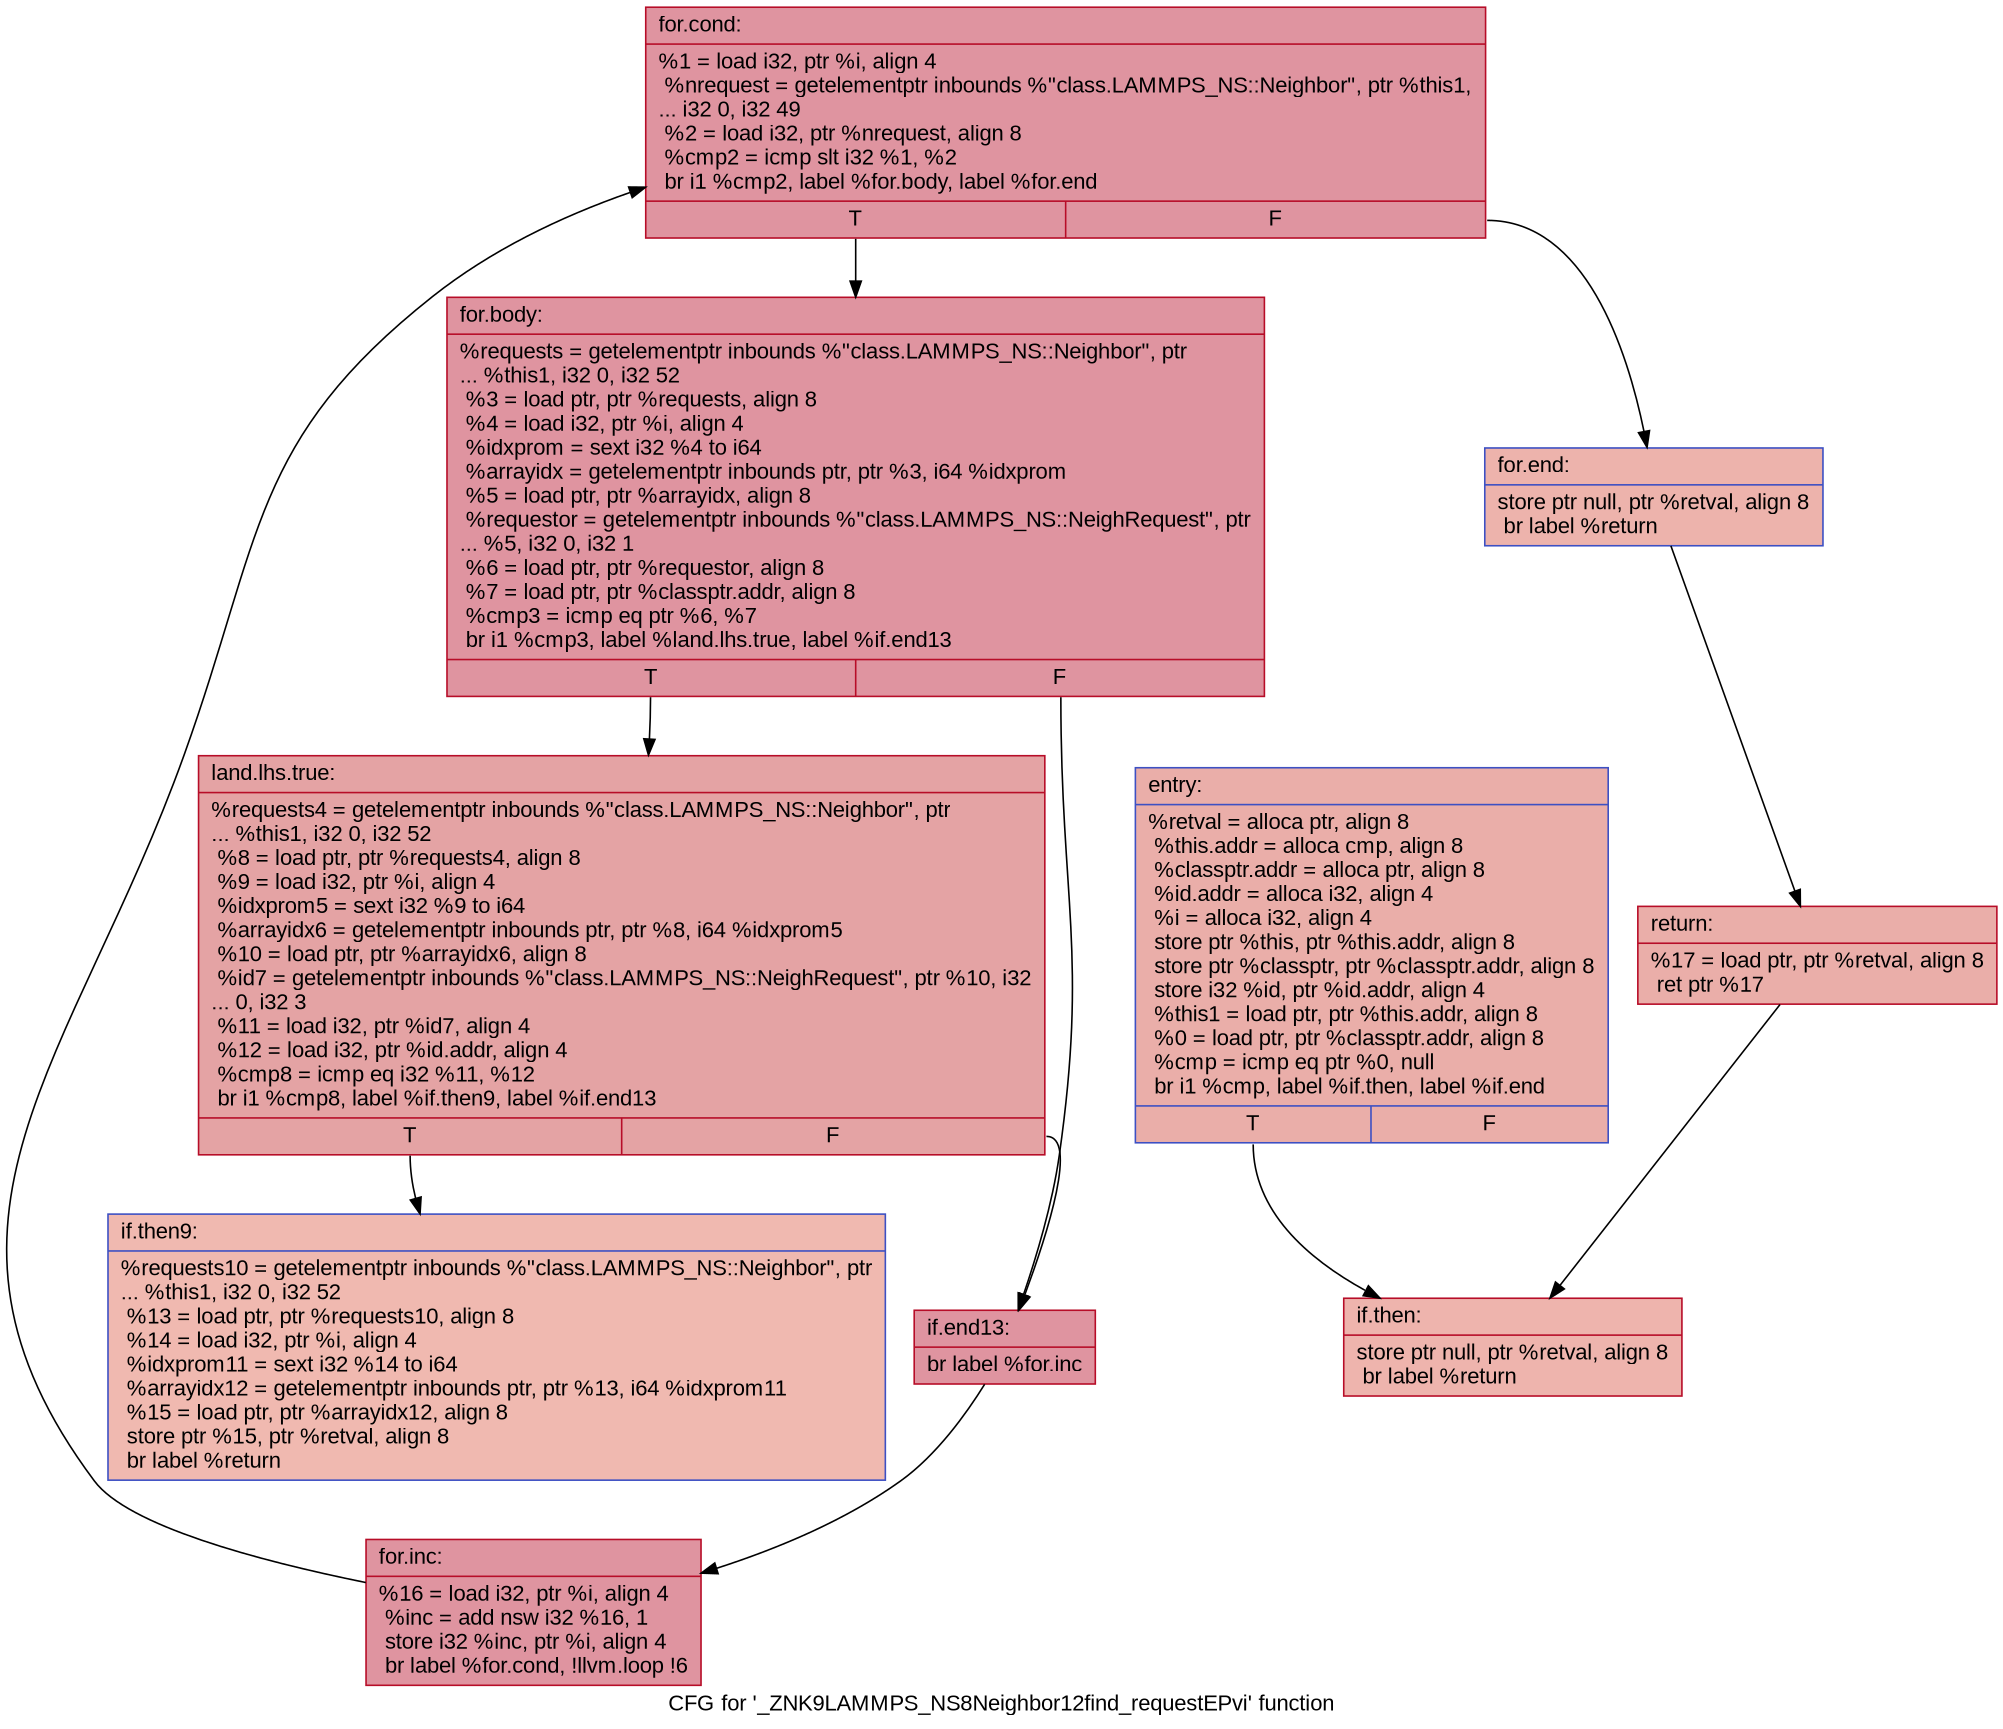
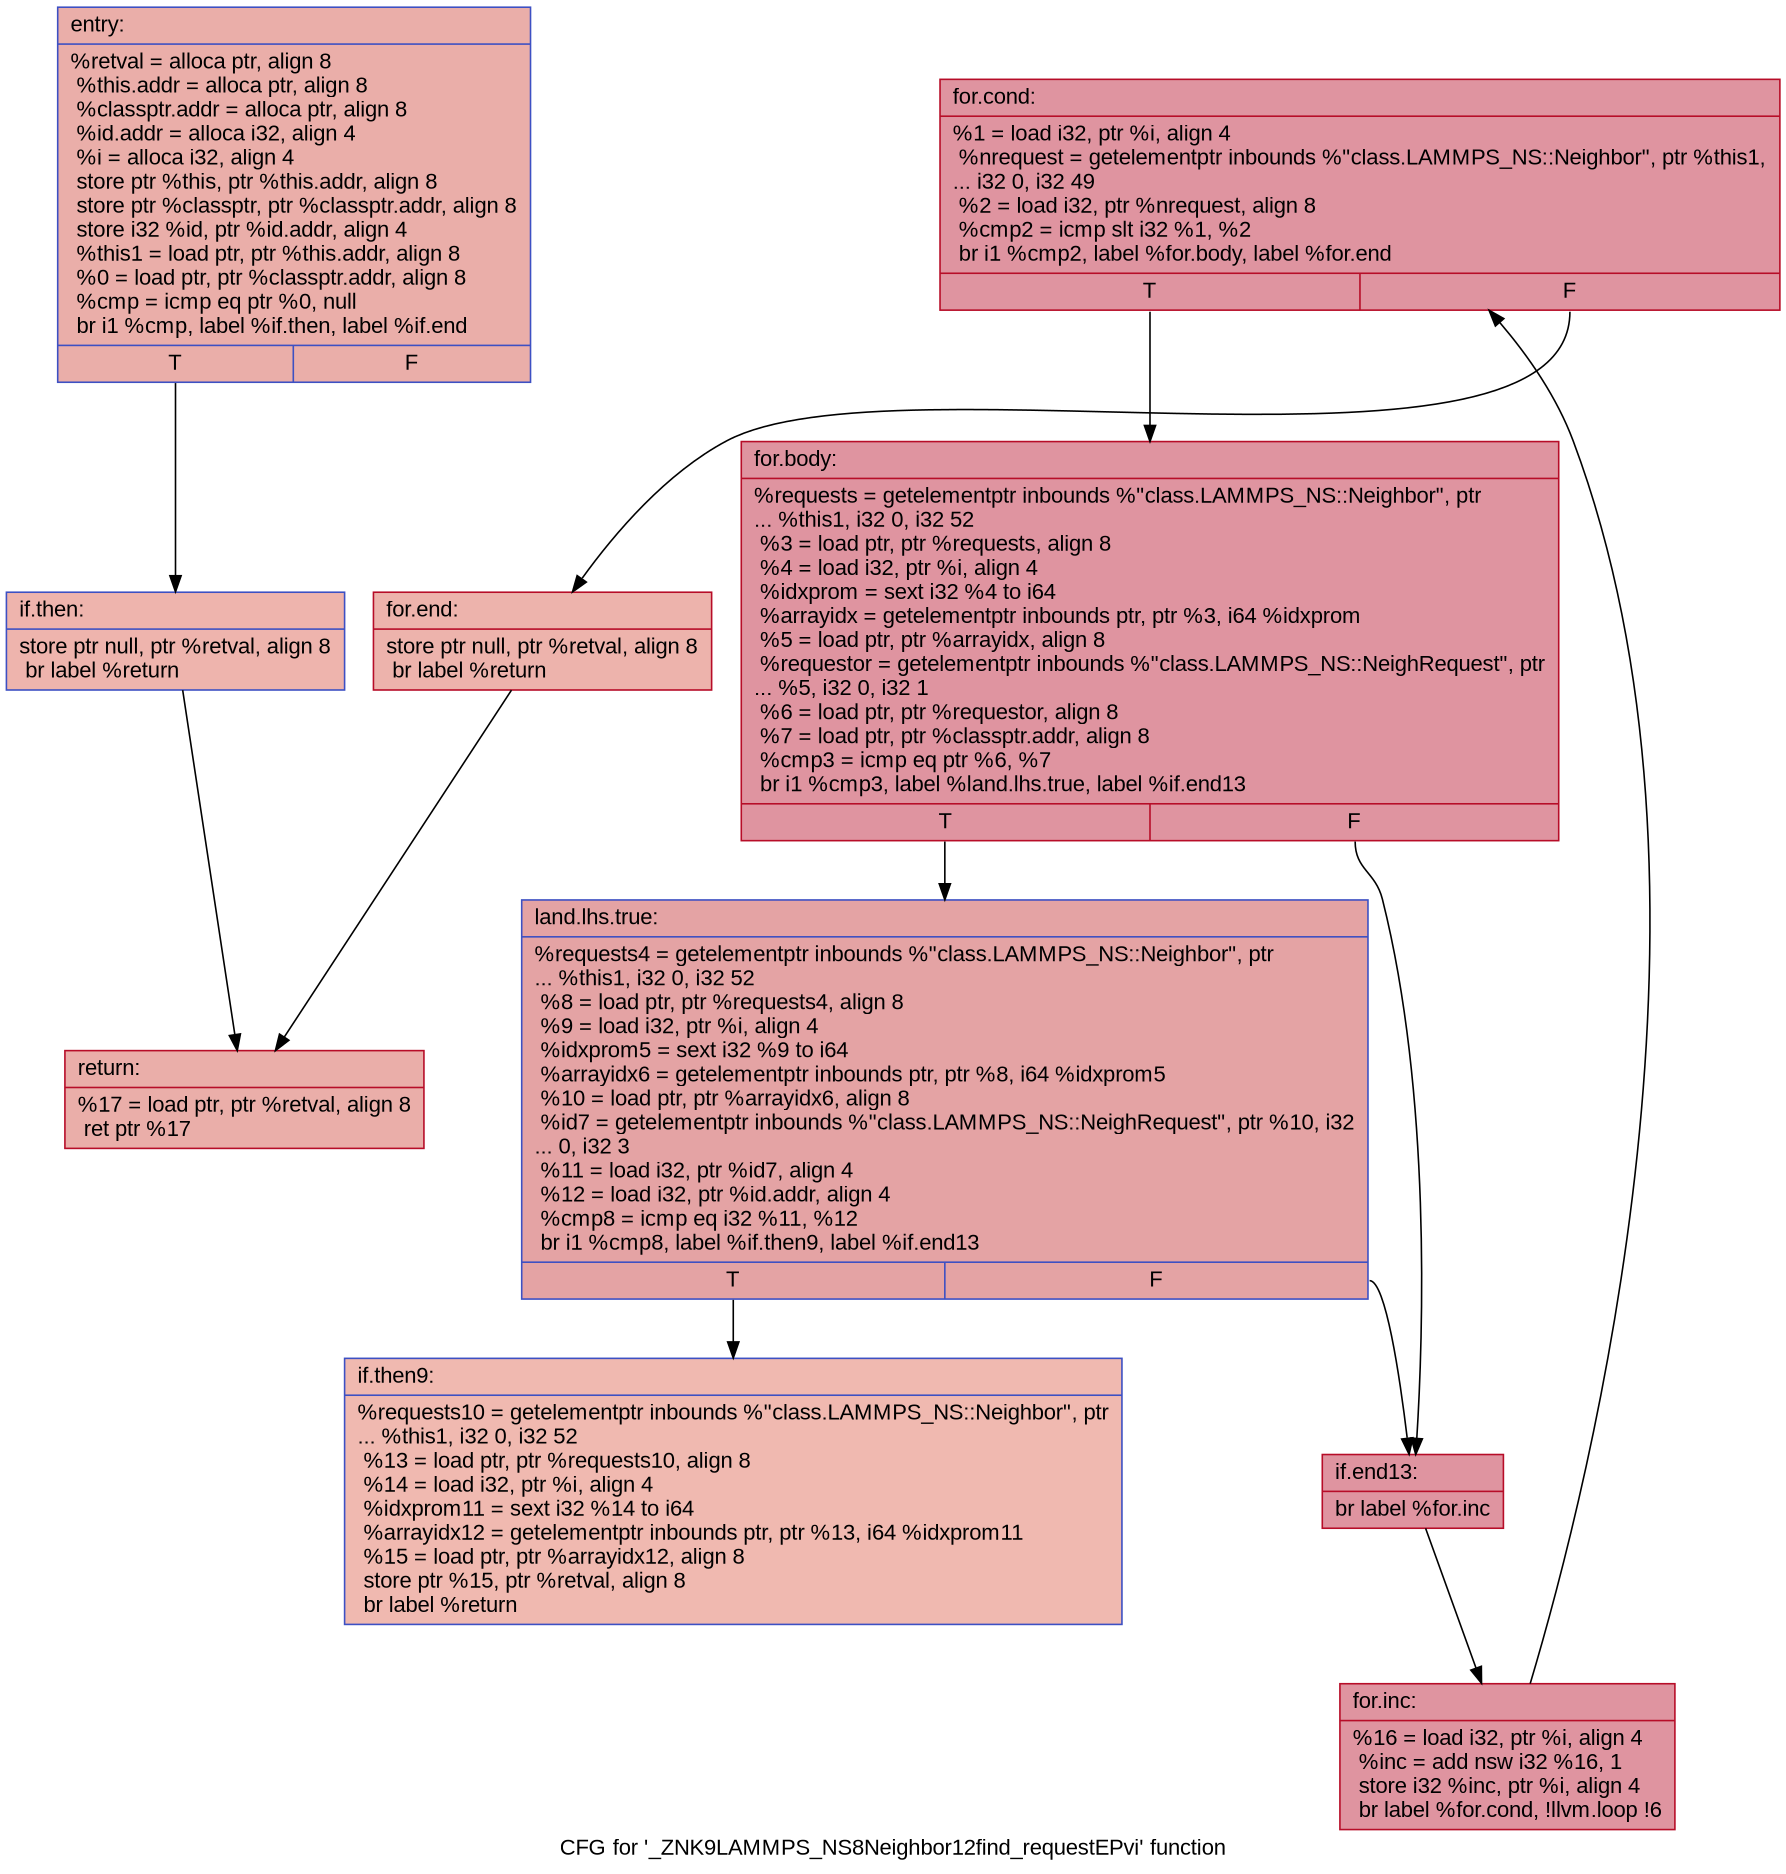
node "for.end:": color #3d50c3ff -> #b70d28ff
node "entry:": text "%this.addr = alloca cmp, align 8" -> "%this.addr = alloca ptr, align 8"
node "land.lhs.true:": color #b70d28ff -> #3d50c3ff
edge "return:" -> "if.then:": reversed
node "if.then:": color #b70d28ff -> #3d50c3ff
